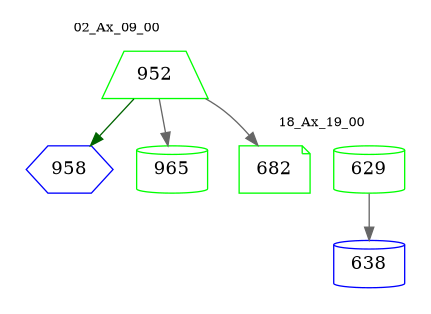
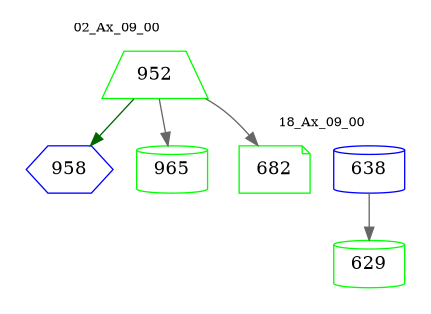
cluster "18_Ax_19_00": label "18_Ax_19_00" -> "18_Ax_09_00"
edge "629" -> "638": reversed
